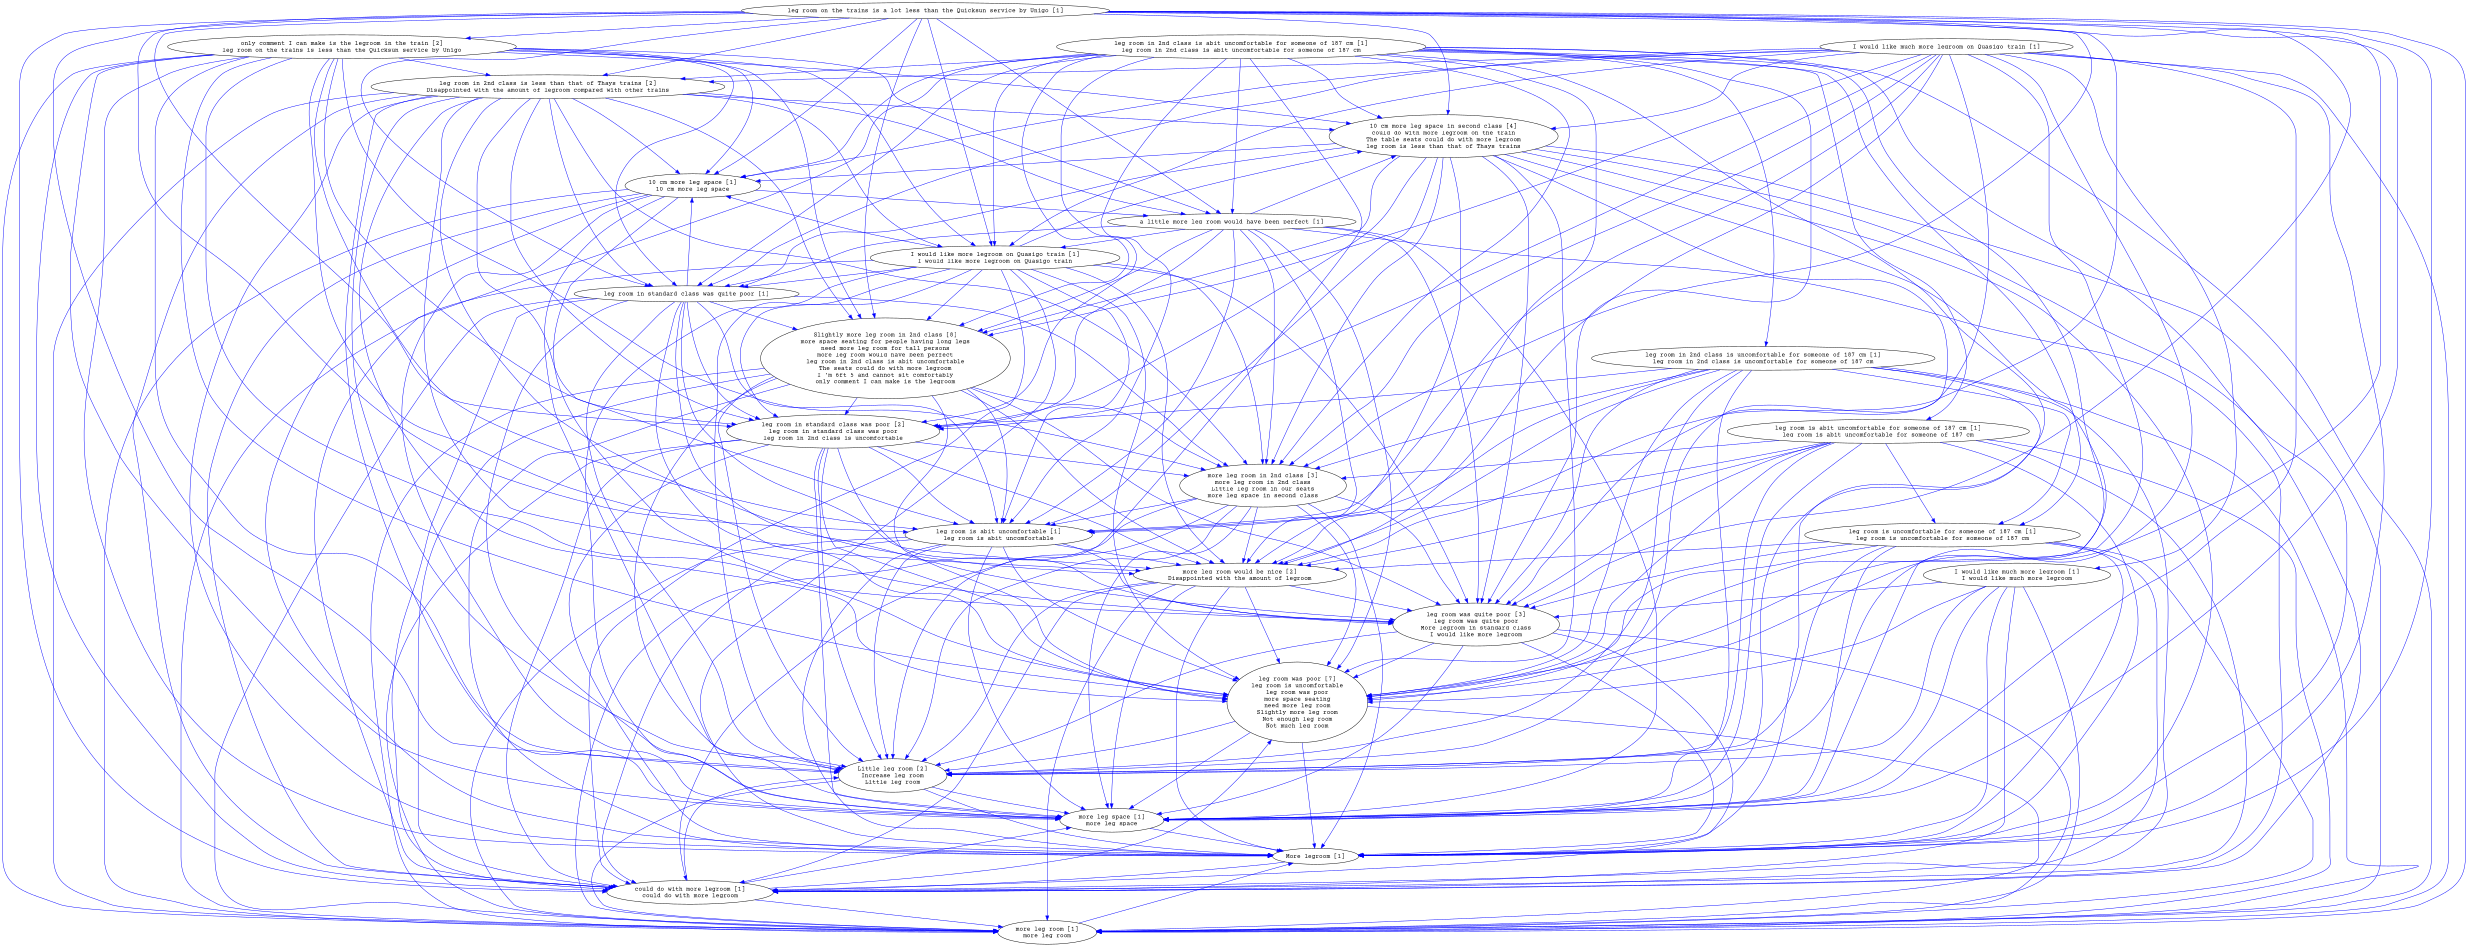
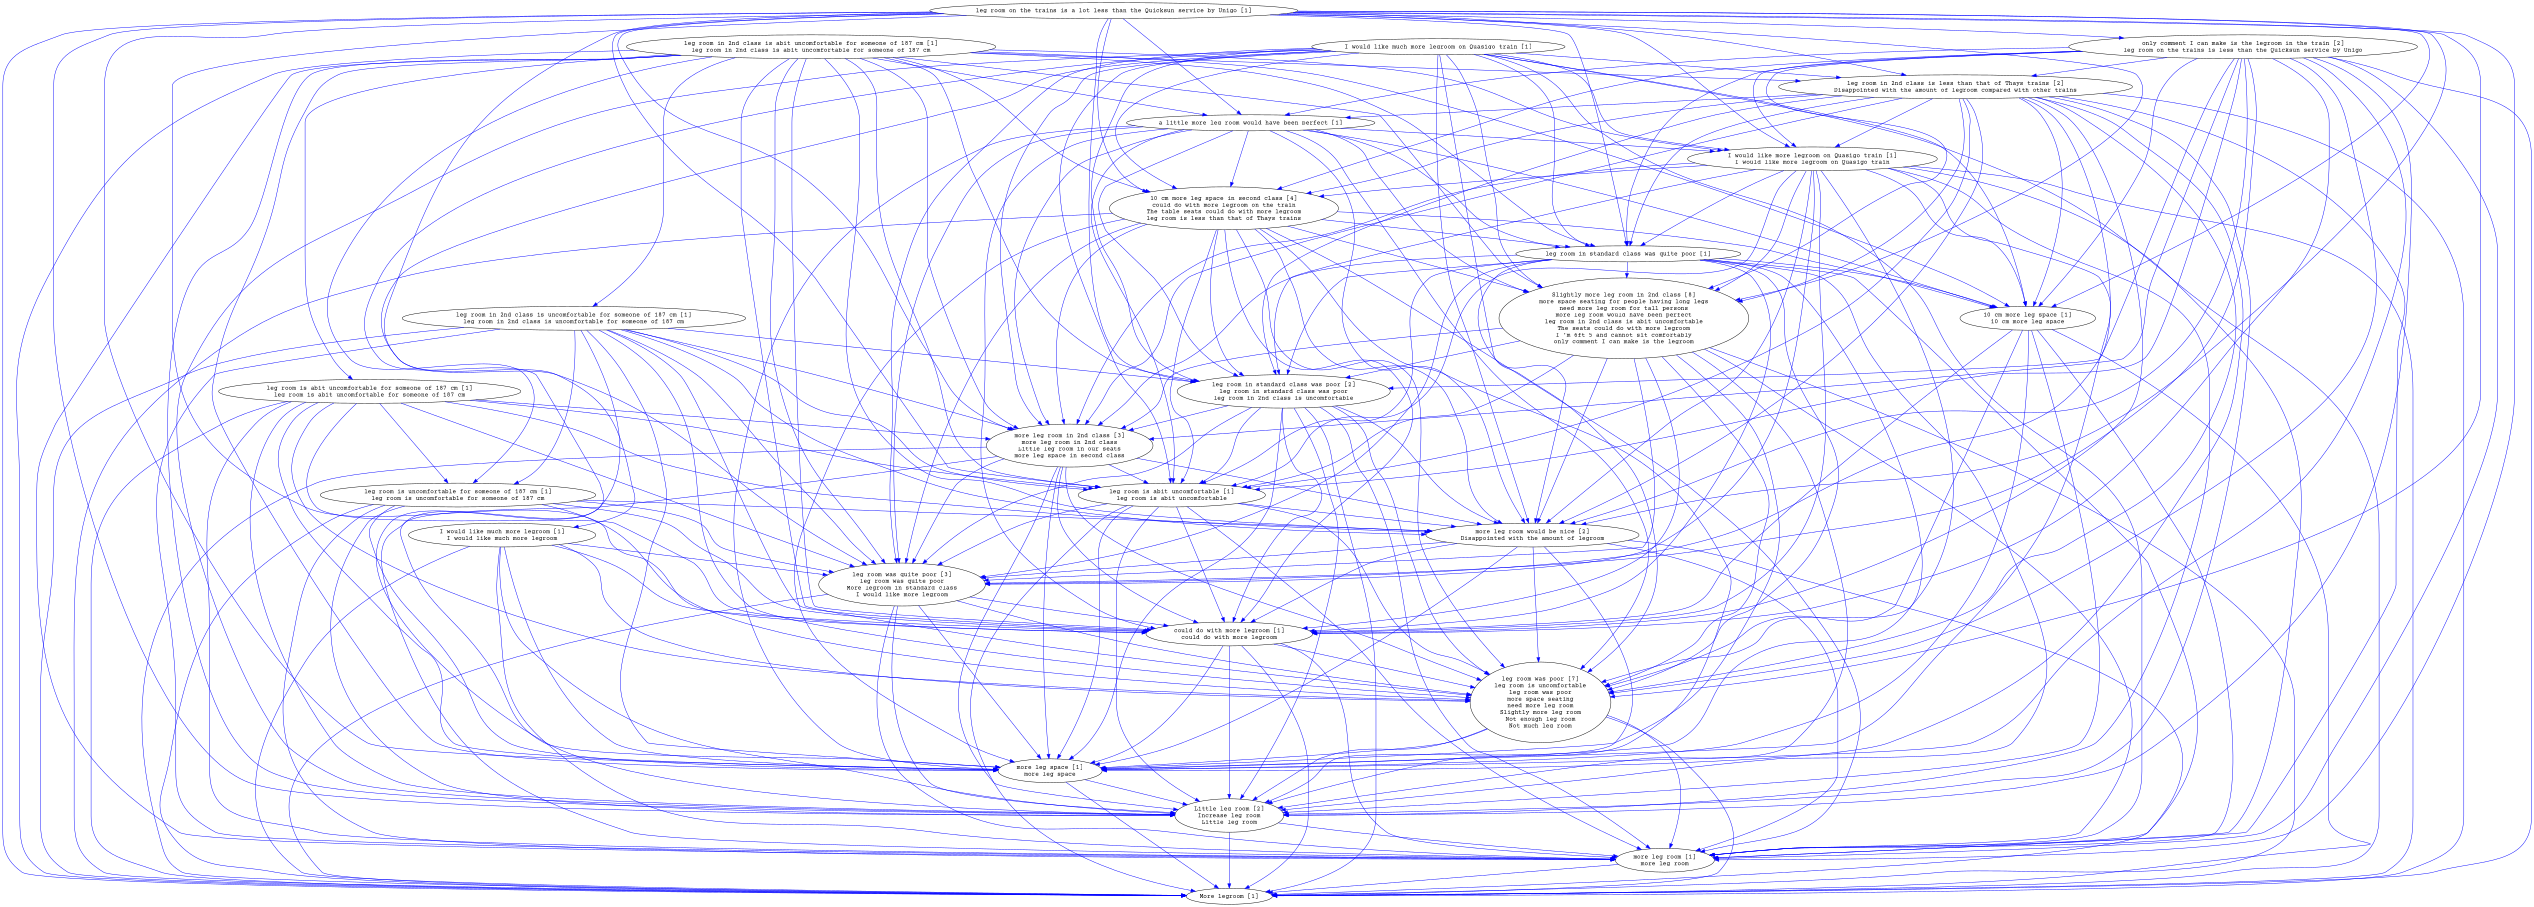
edge "10 cm more leg space [1] 10 cm more leg space" -> "a little more leg room would have been perfect [1]": reversed
edge "Little leg room [2] Increase leg room Little leg room" -> "more leg space [1] more leg space": reversed
edge "More legroom [1]" -> "could do with more legroom [1] could do with more legroom": reversed
